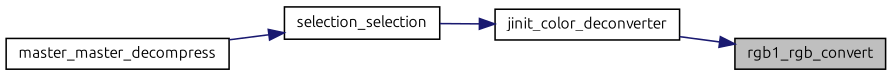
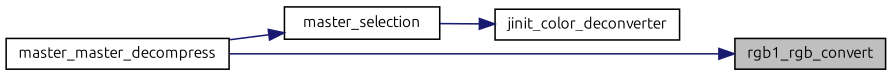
node "selection_selection": label "selection_selection" -> "master_selection"
edge "jinit_color_deconverter" -> "rgb1_rgb_convert": now "master_master_decompress" -> "rgb1_rgb_convert"
